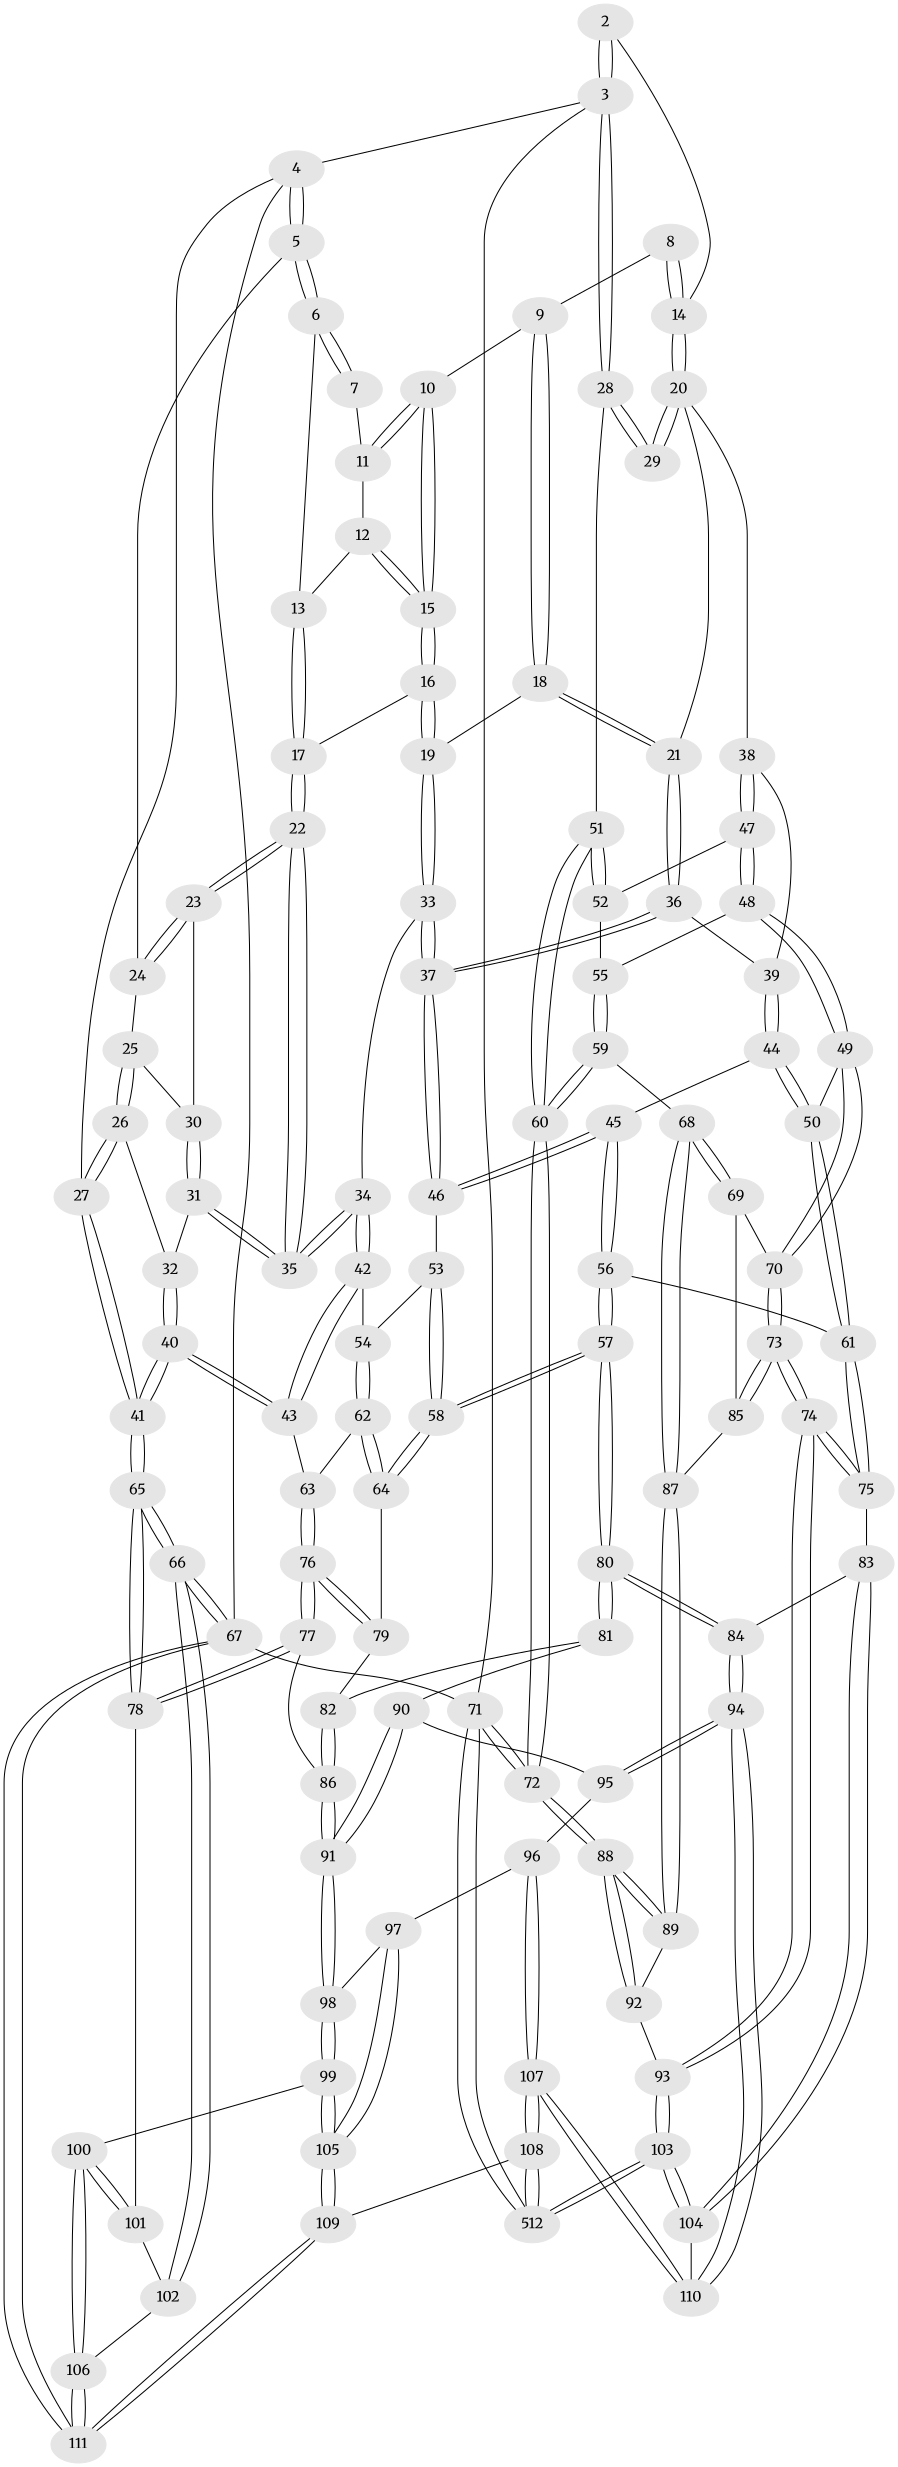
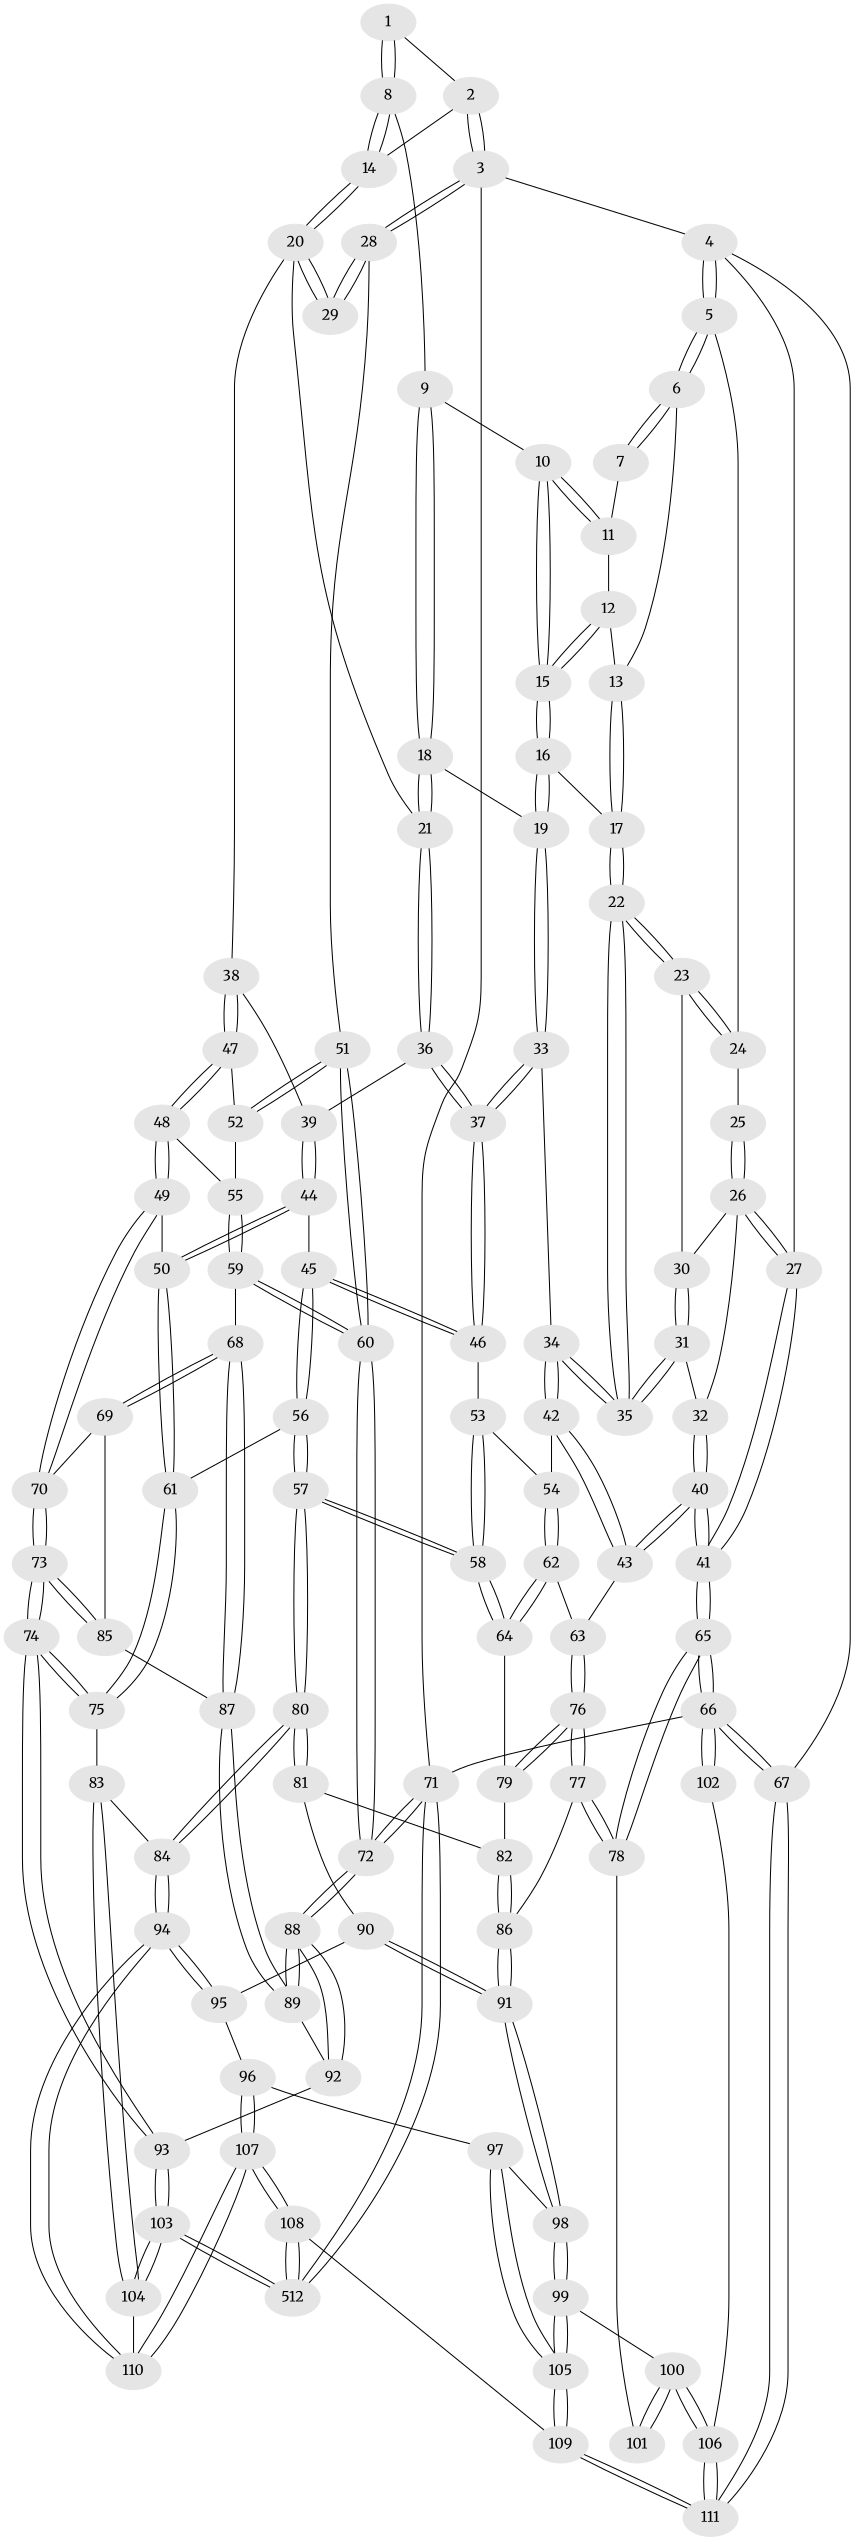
node "1": added
edge "25" -- "30": now "26" -- "30"
edge "67" -- "71": now "66" -- "71"
edge "101" -- "102": removed
